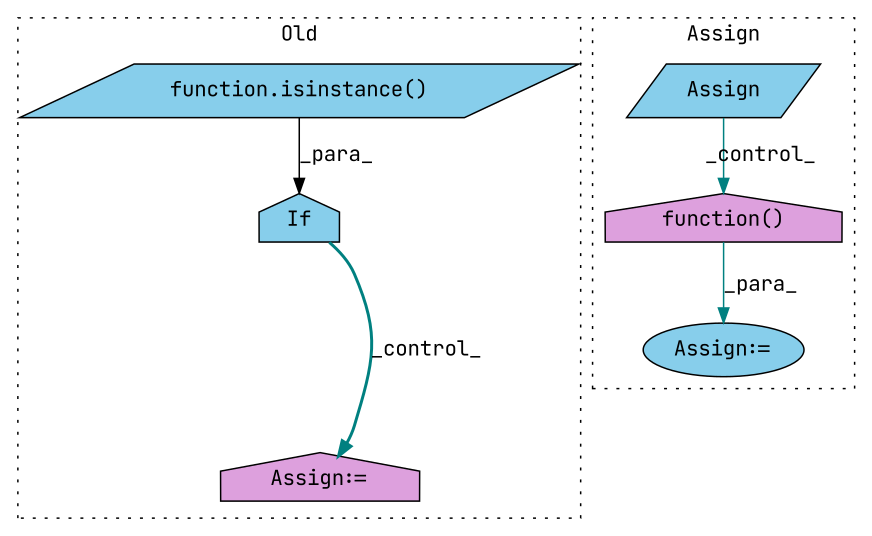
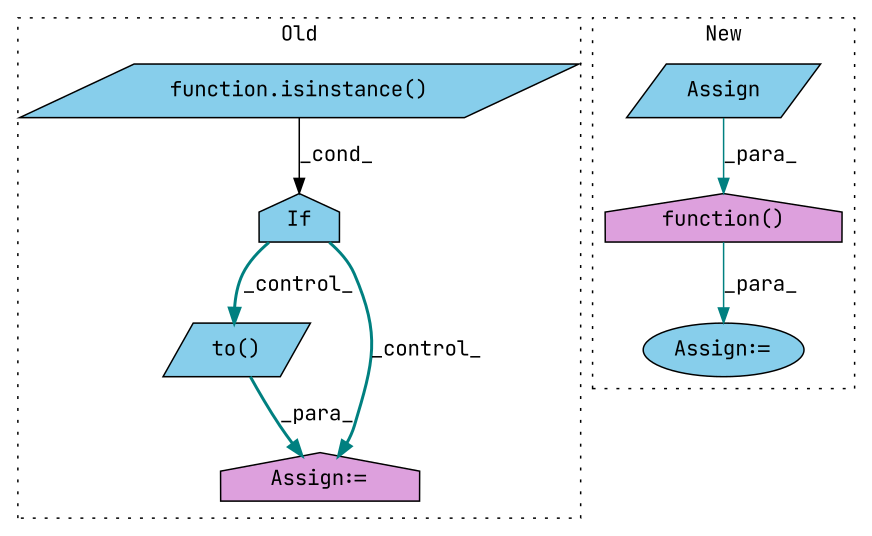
cluster "Assign": label "Assign" -> "New"
edge "function.isinstance()" -> "If": label "_para_" -> "_cond_"
edge "Assign" -> "function()": label "_control_" -> "_para_"
node "to()": added
